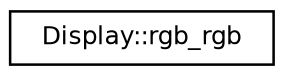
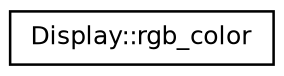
node "Display::rgb_rgb": label "Display::rgb_rgb" -> "Display::rgb_color"
